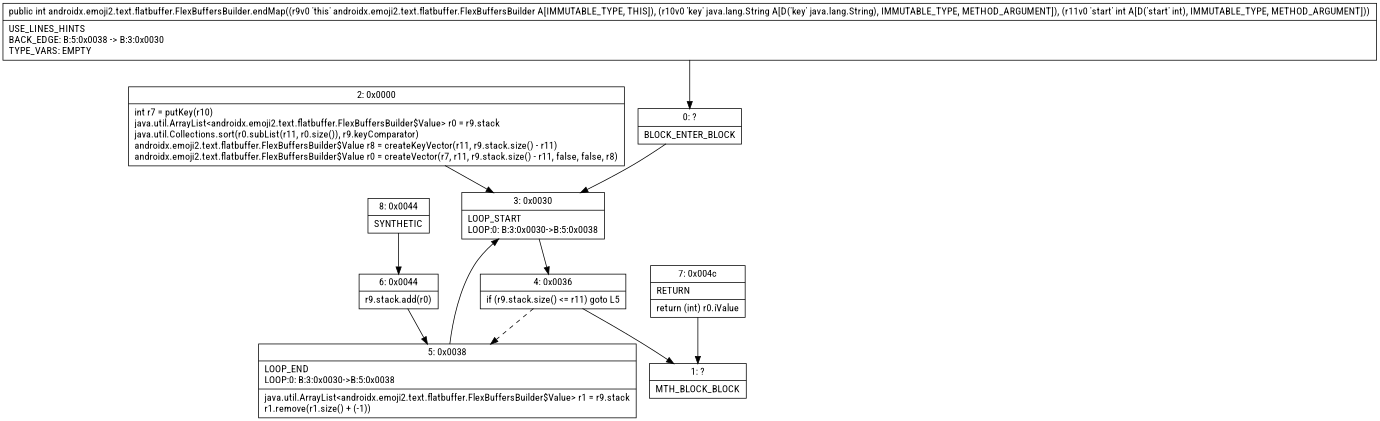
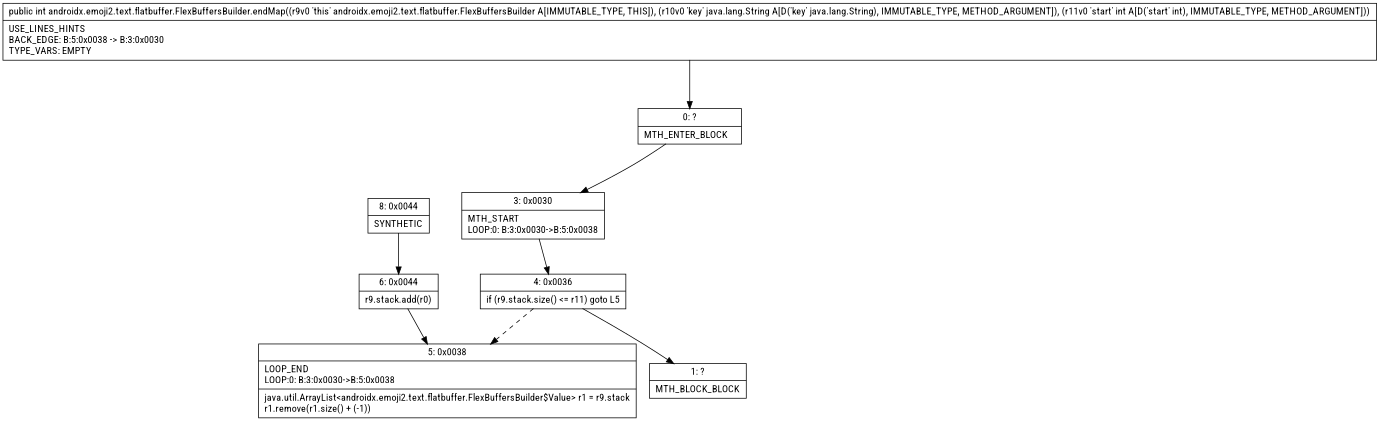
node "2: 0x0000": removed
node "0: ?": text "BLOCK_ENTER_BLOCK" -> "MTH_ENTER_BLOCK"
node "3: 0x0030": text "LOOP_START" -> "MTH_START"
edge "5: 0x0038" -> "3: 0x0030": removed
node "7: 0x004c": removed
